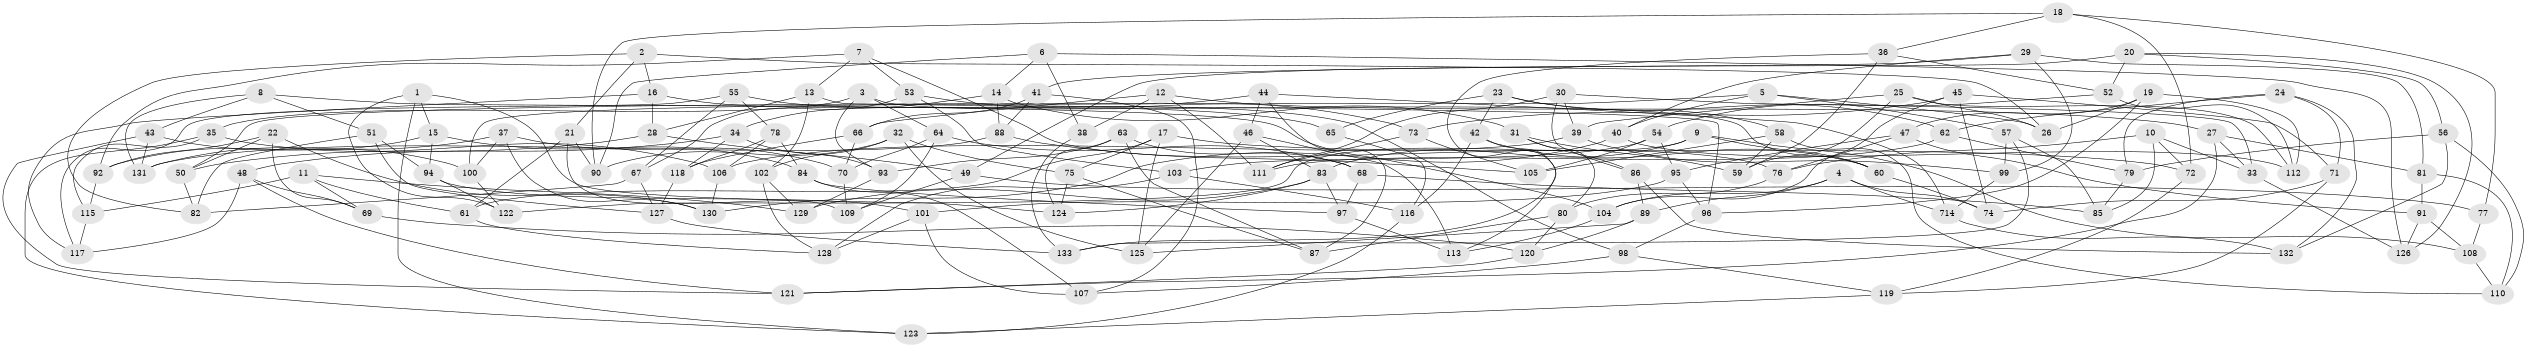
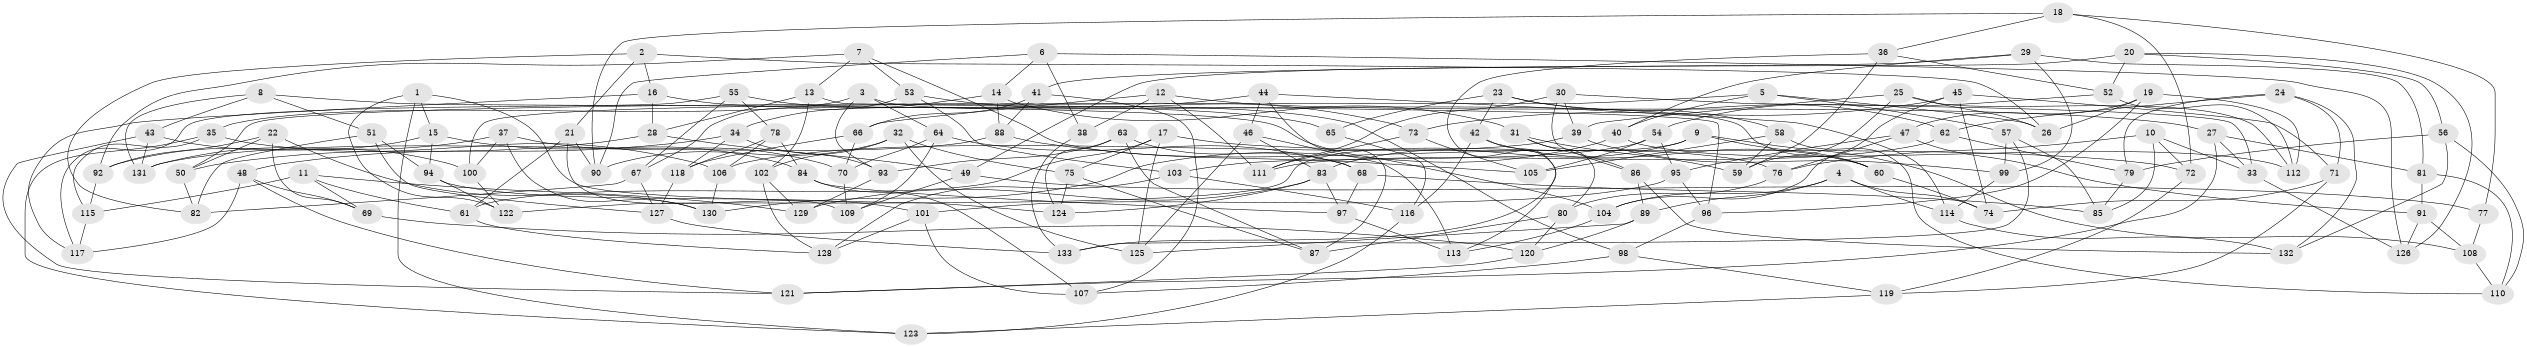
node "714": label "714" -> "114"
